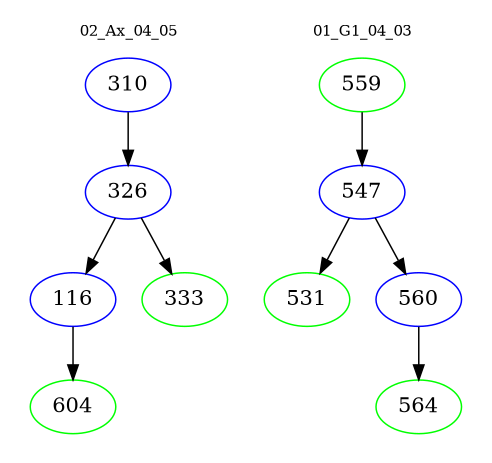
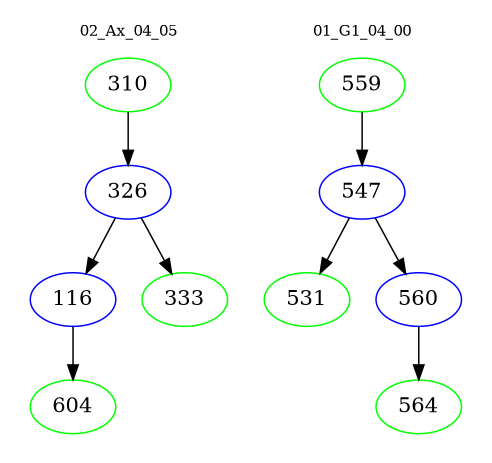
cluster "01_G1_04_03": label "01_G1_04_03" -> "01_G1_04_00"
node "310": color blue -> green
